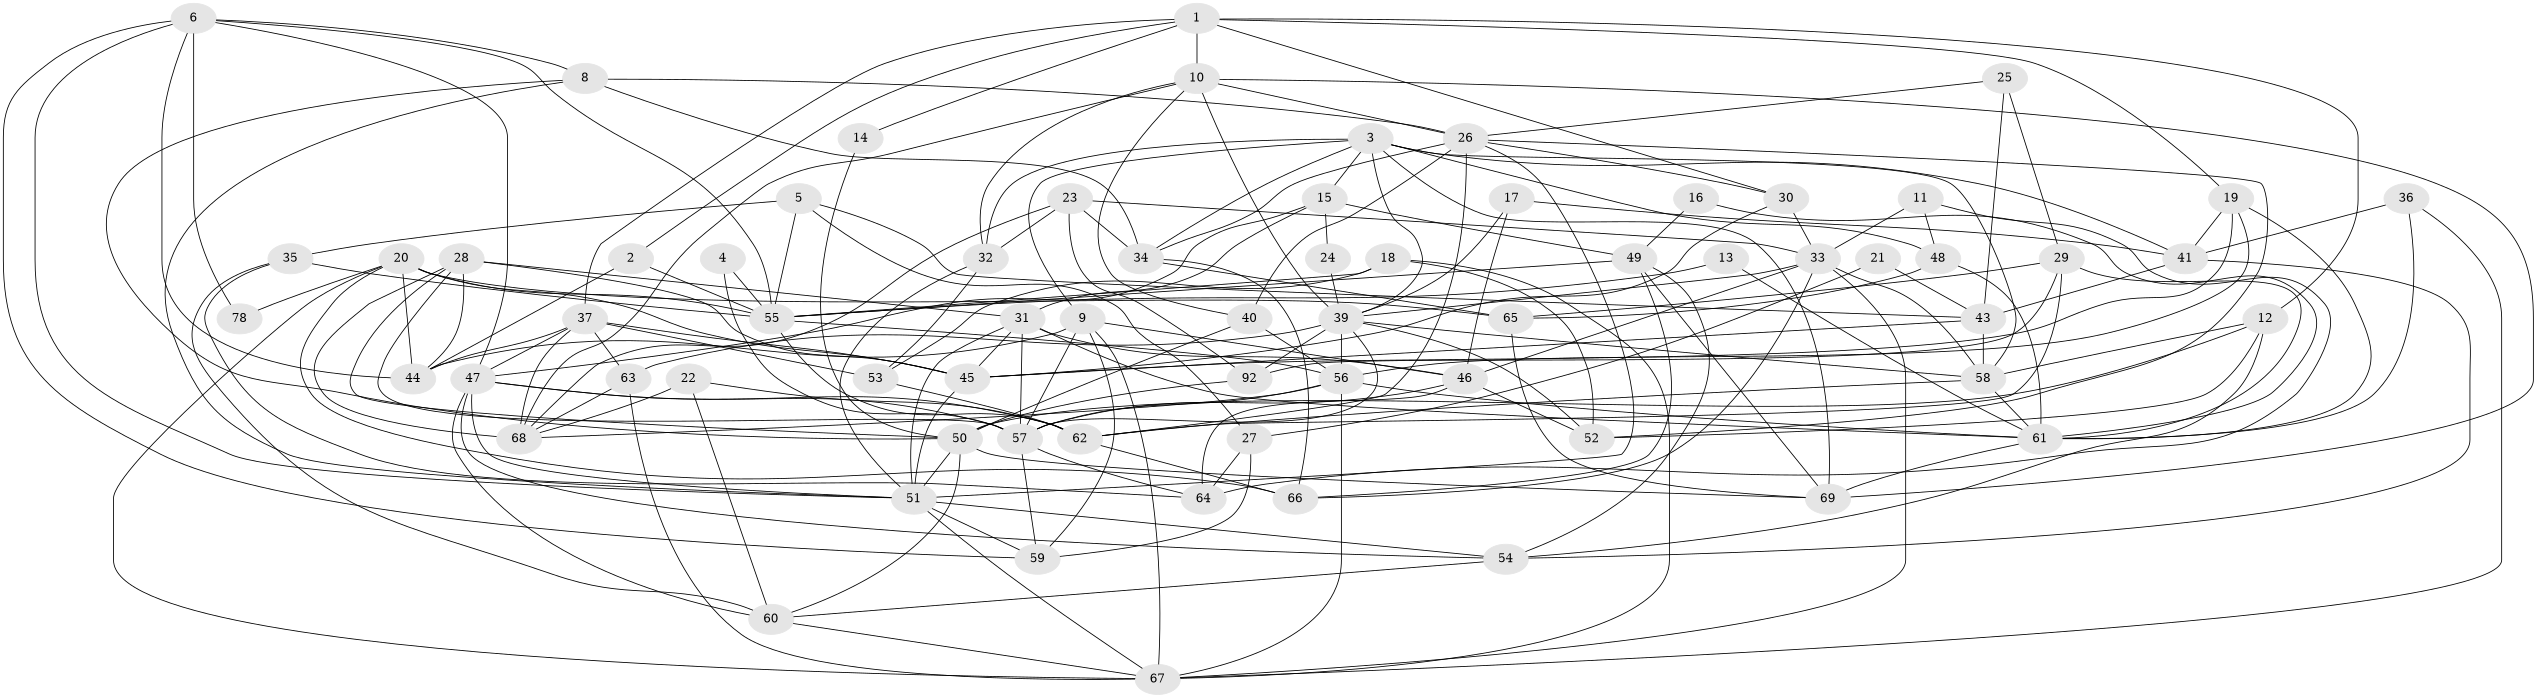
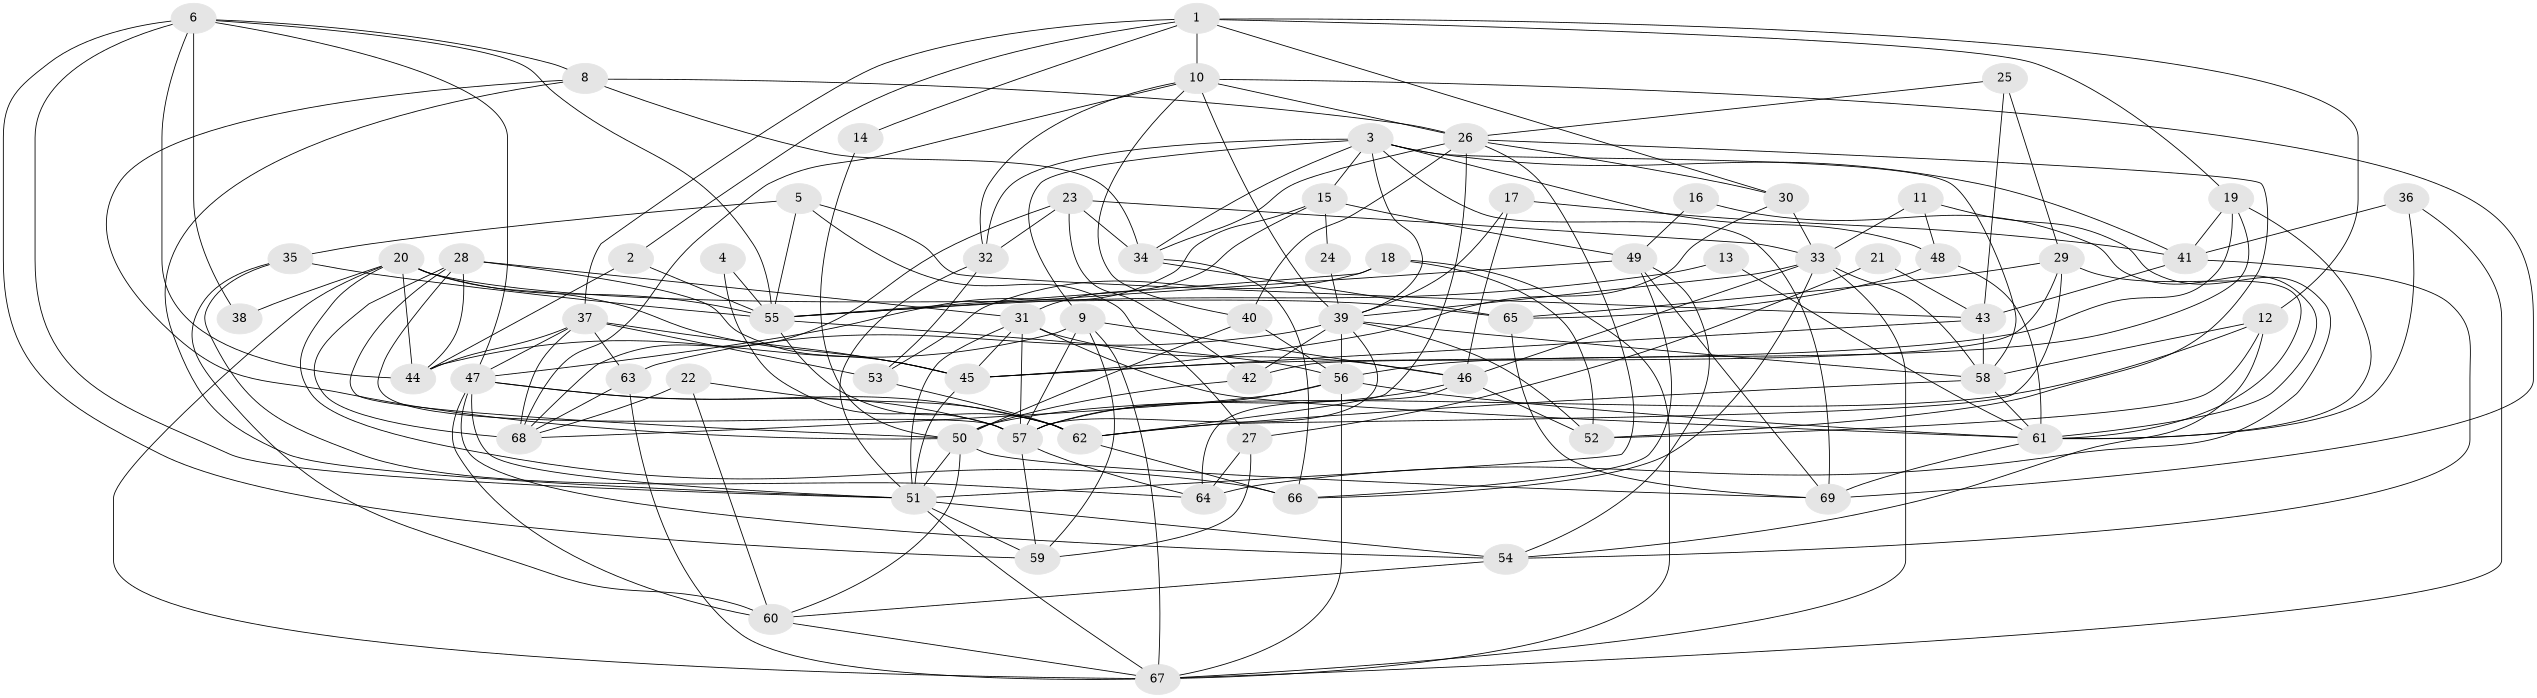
node "78": label "78" -> "38"
node "92": label "92" -> "42"
